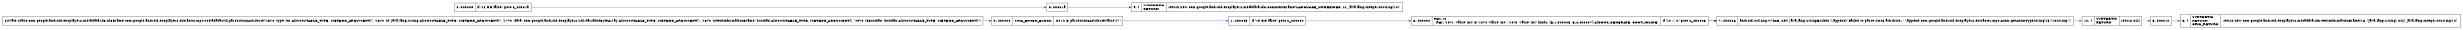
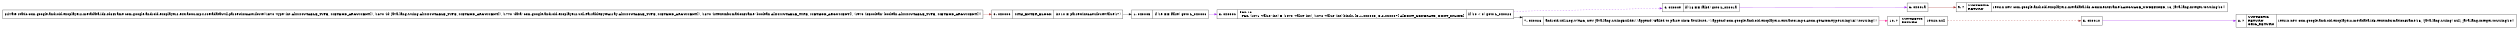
edge "3: 0x000c" -> "4: 0x000e": added
edge "0: 0x0000" -> "1: 0x0005": color purple -> black
